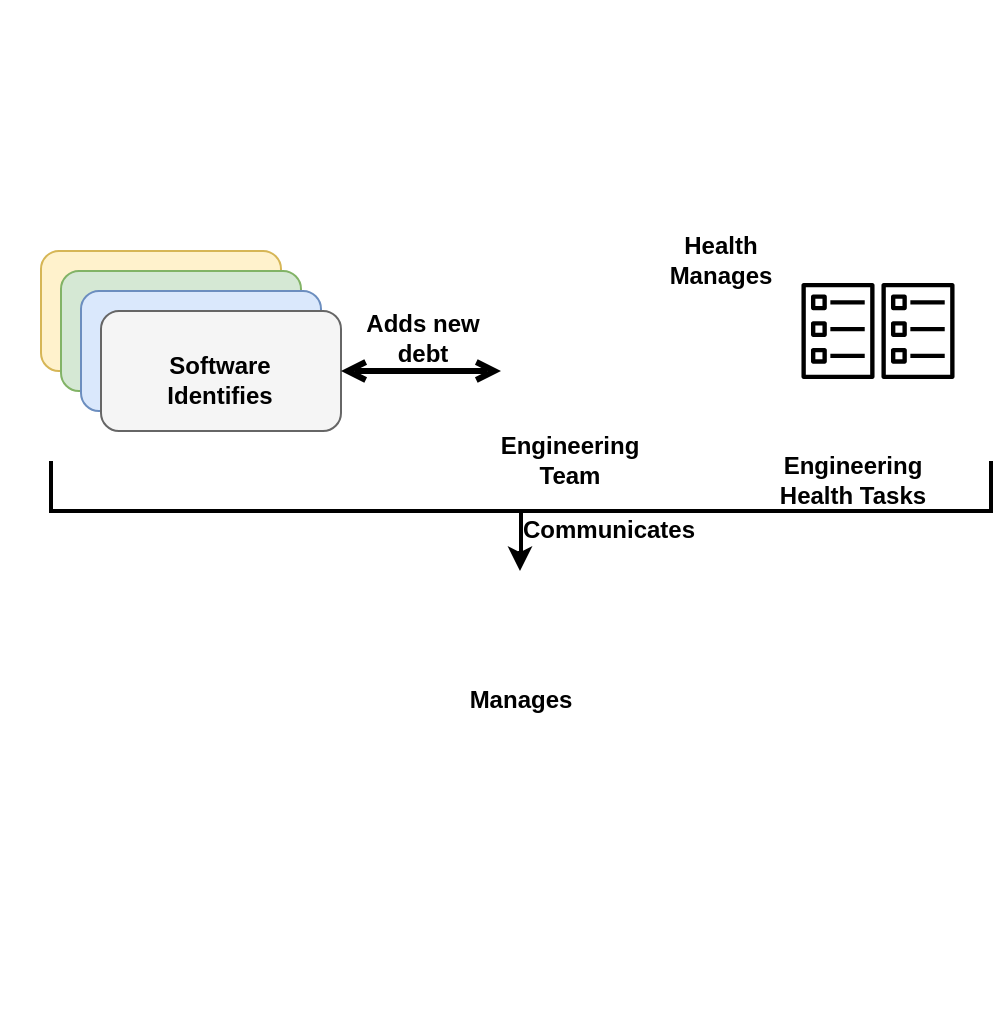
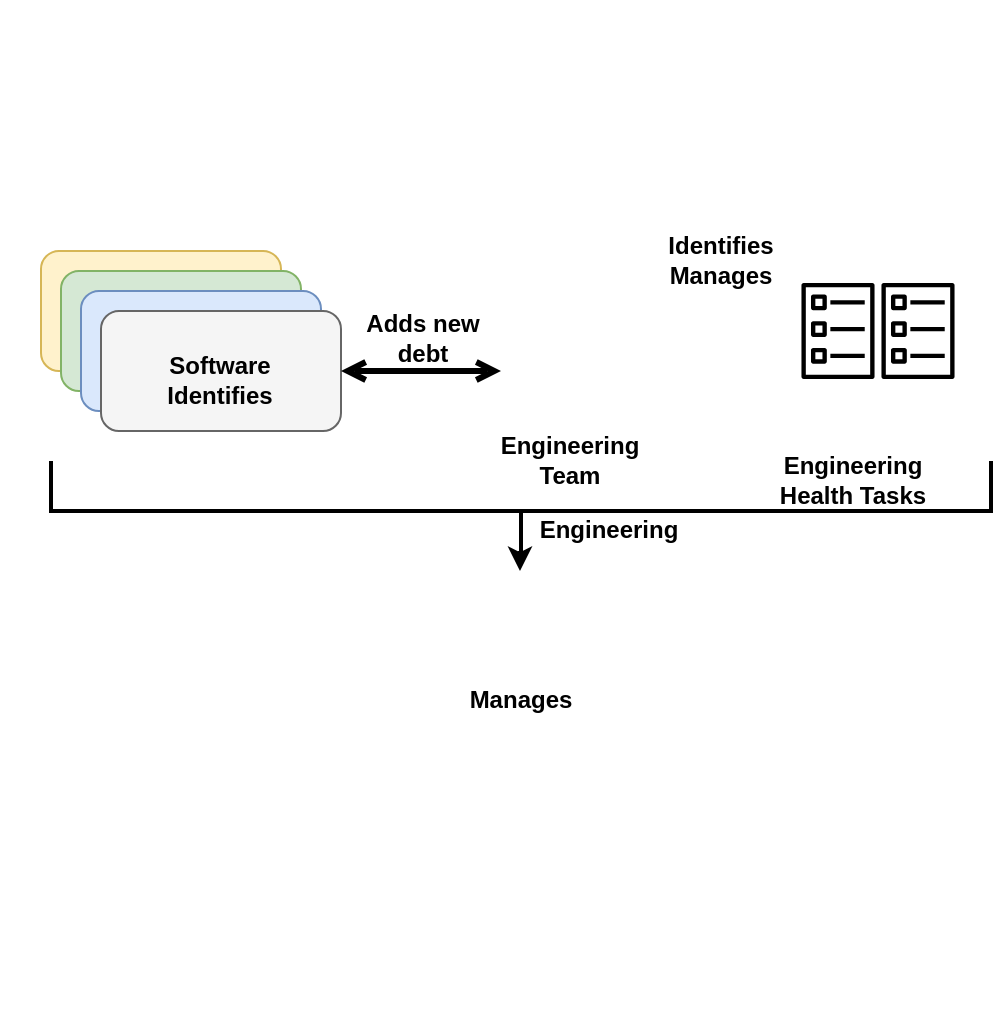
node "Health Manages": label "Health Manages" -> "Identifies Manages"
node "Communicates": label "Communicates" -> "Engineering"
